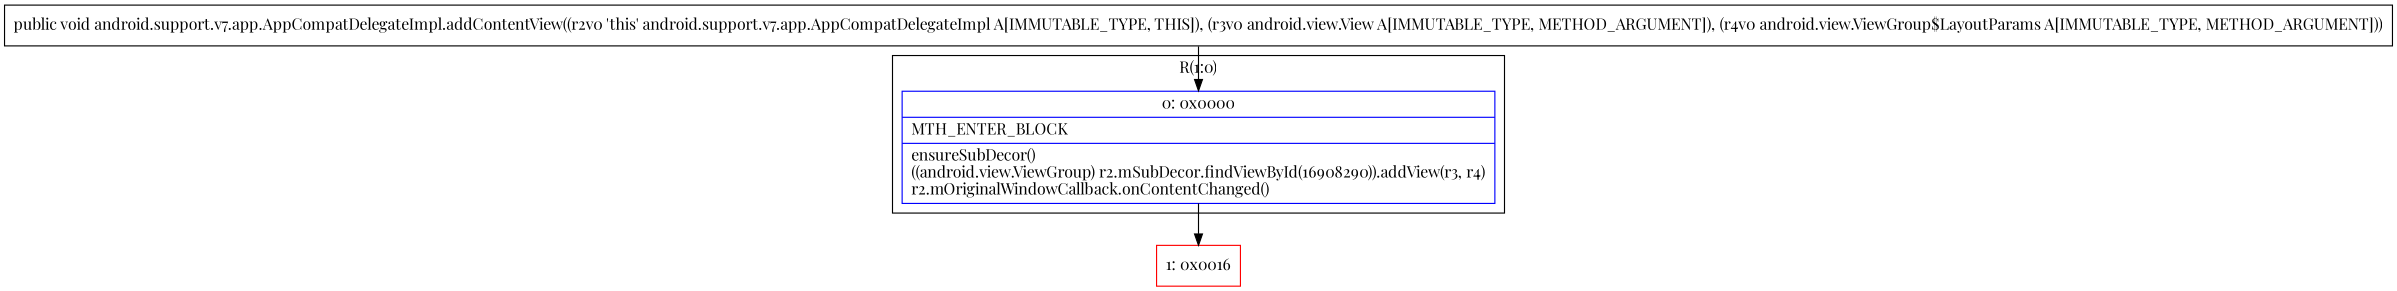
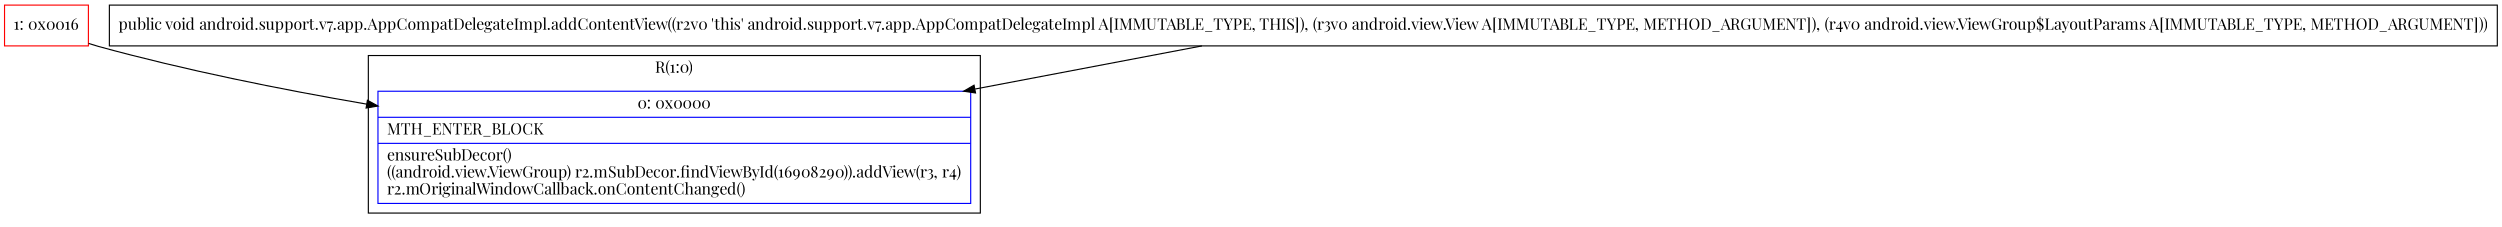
edge "0: 0x0000" -> "1: 0x0016": reversed
